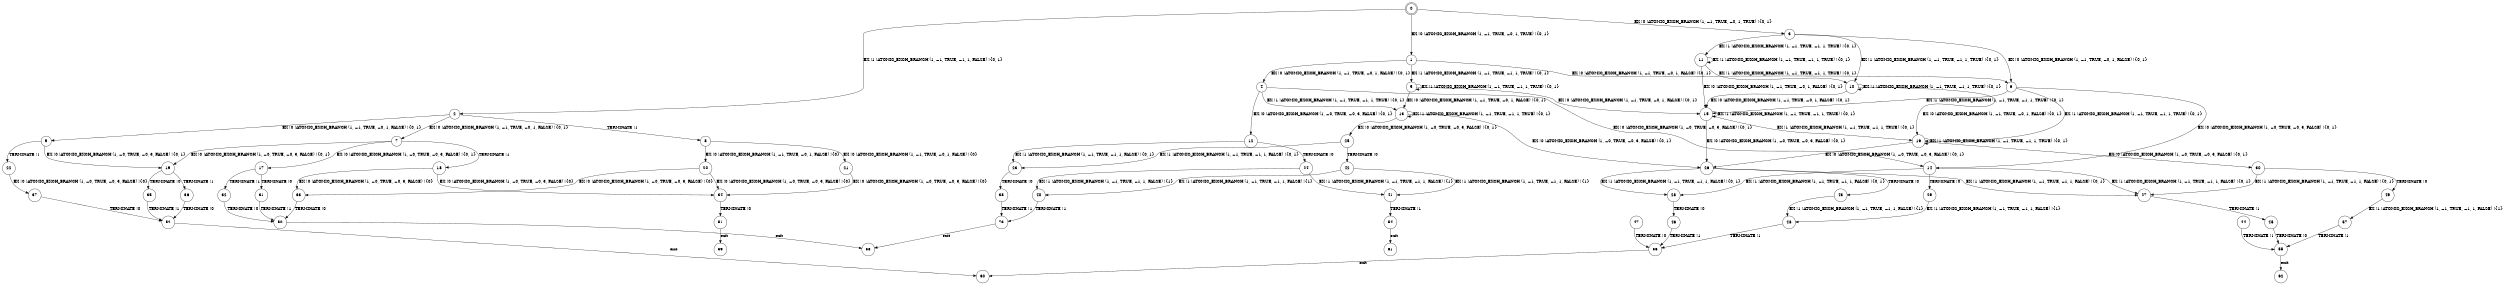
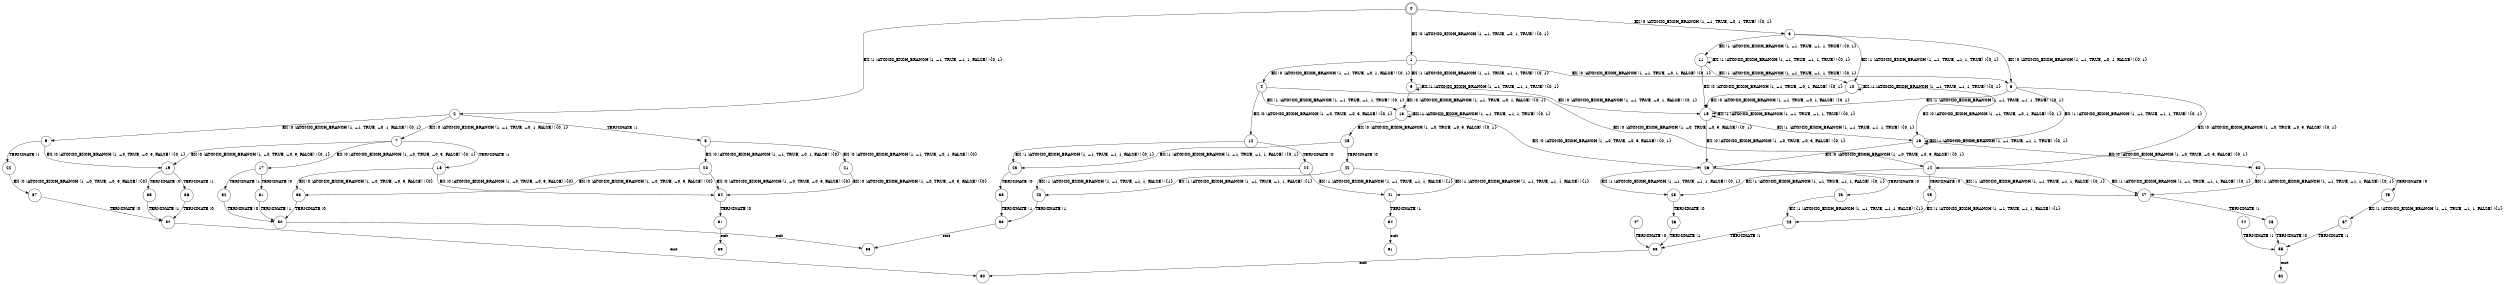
node "73": label "73" -> "53"
